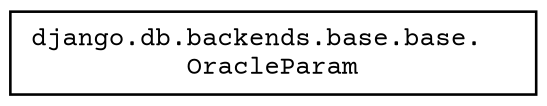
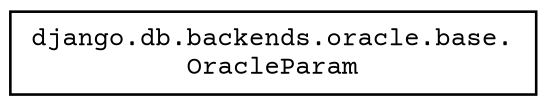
node "django.db.backends.base.base. OracleParam": label "django.db.backends.base.base. OracleParam" -> "django.db.backends.oracle.base. OracleParam"
